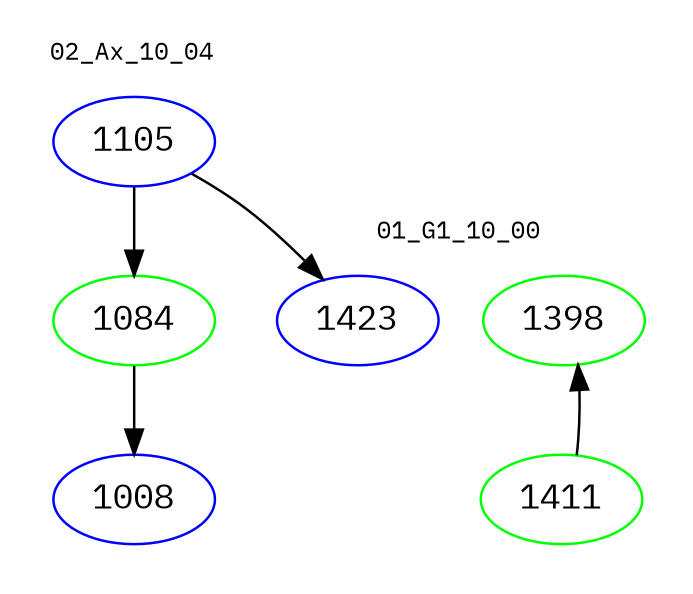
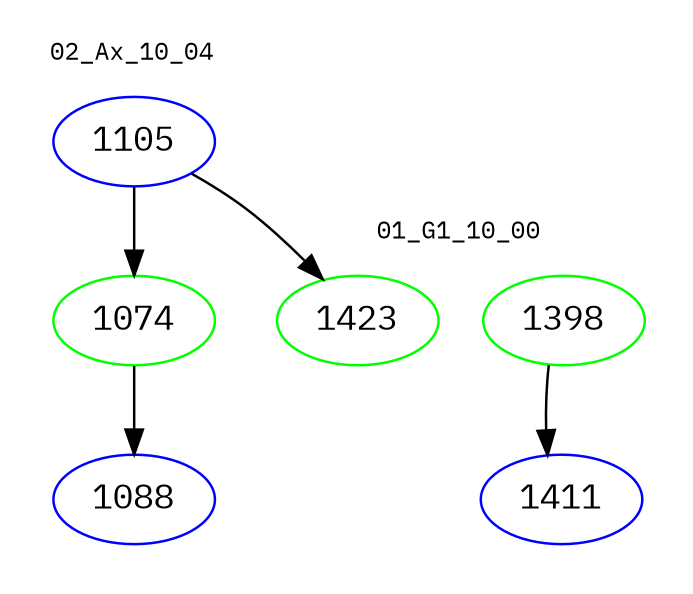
node "1084": label "1084" -> "1074"
node "1423": color blue -> green
edge "1411" -> "1398": reversed
node "1008": label "1008" -> "1088"
node "1411": color green -> blue
